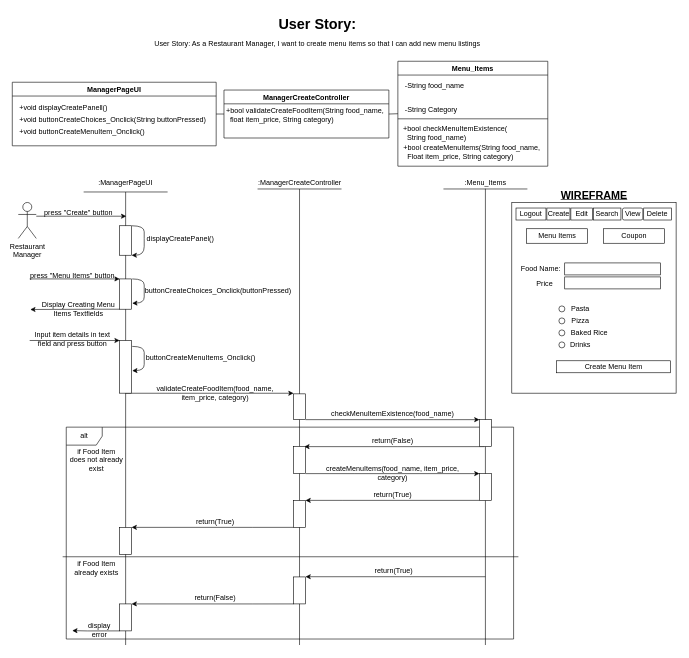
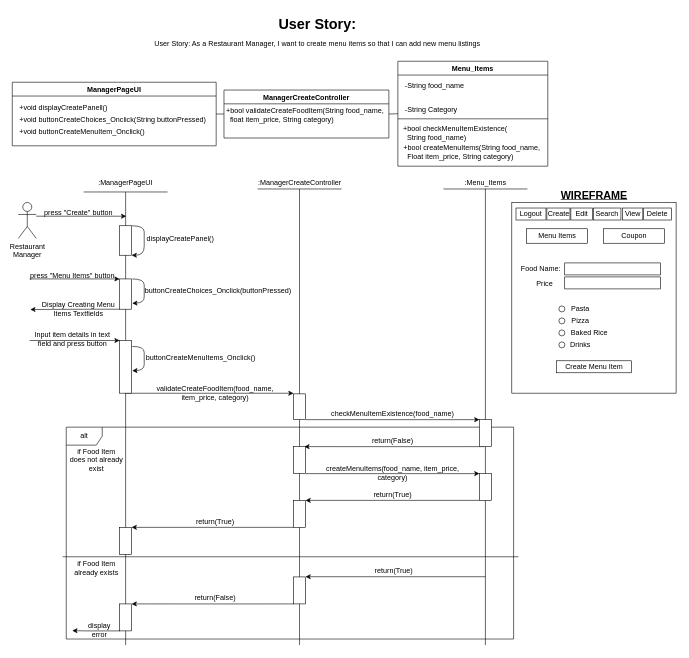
node "View": shape rounded rectangle -> rectangle
node "Create Menu Item": size 114x12 -> 75x12
